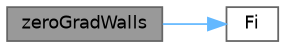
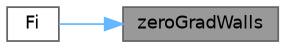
edge "zeroGradWalls" -> "Fi": reversed
